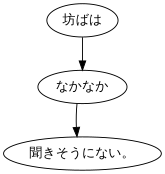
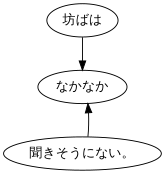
edge "なかなか" -> "聞きそうにない。": reversed
